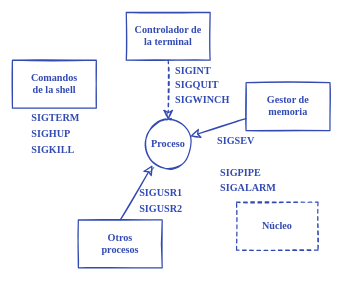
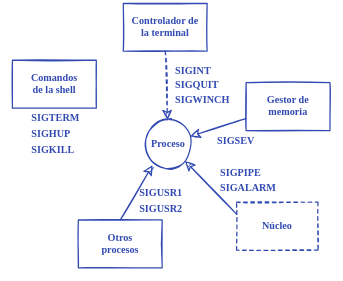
node "Controlador de la terminal": moved (168, 36) -> (165, 27)
edge "Núcleo" -> "Proceso": added
